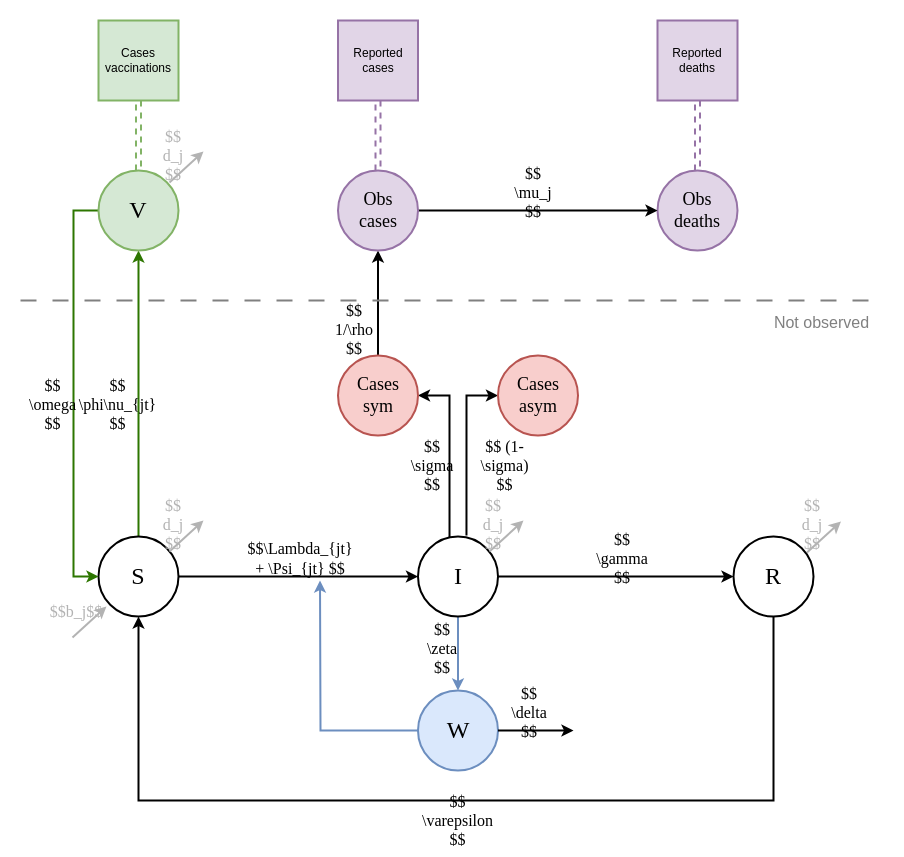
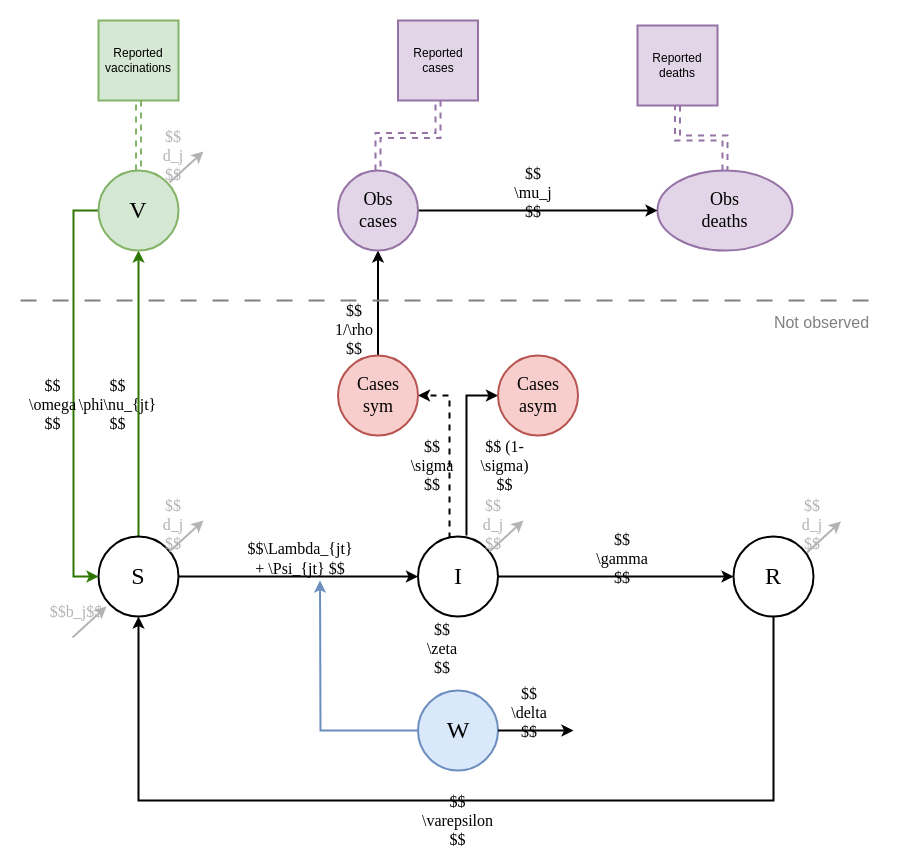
node "Cases vaccinations": label "Cases vaccinations" -> "Reported vaccinations"
node "Reported cases": moved (378, 61) -> (438, 61)
node "Reported deaths": moved (698, 61) -> (678, 66)
node "Obs deaths": size 80x80 -> 135x80
edge "I" -> "Cases sym": style solid -> dashed
edge "I" -> "W": removed
